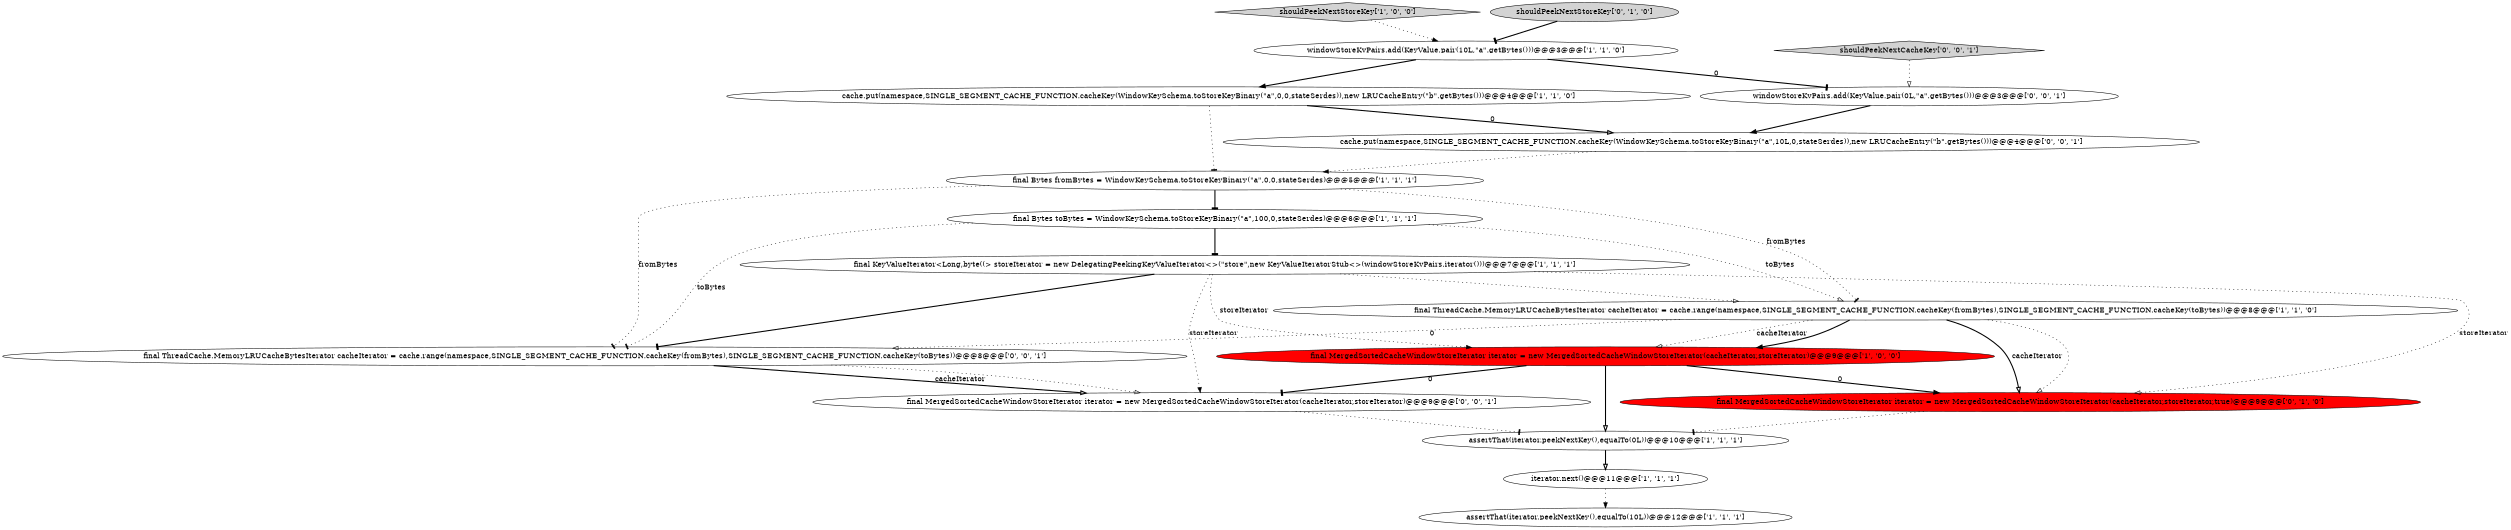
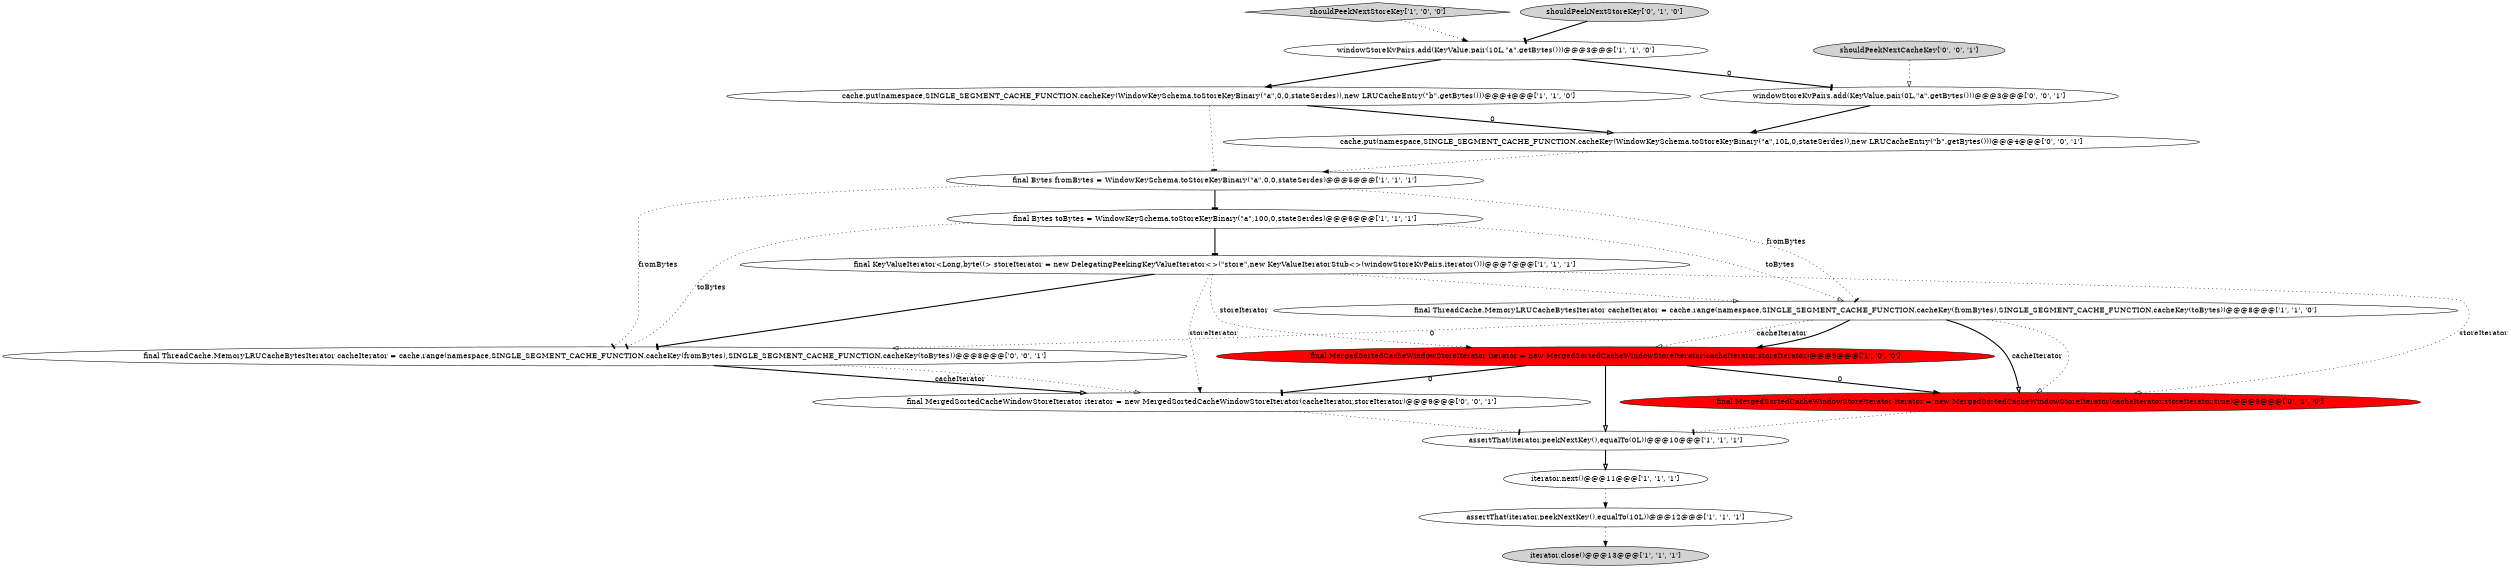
node "shouldPeekNextCacheKey['0', '0', '1']": shape diamond -> ellipse
node "iterator.close()@@@13@@@['1', '1', '1']": added
